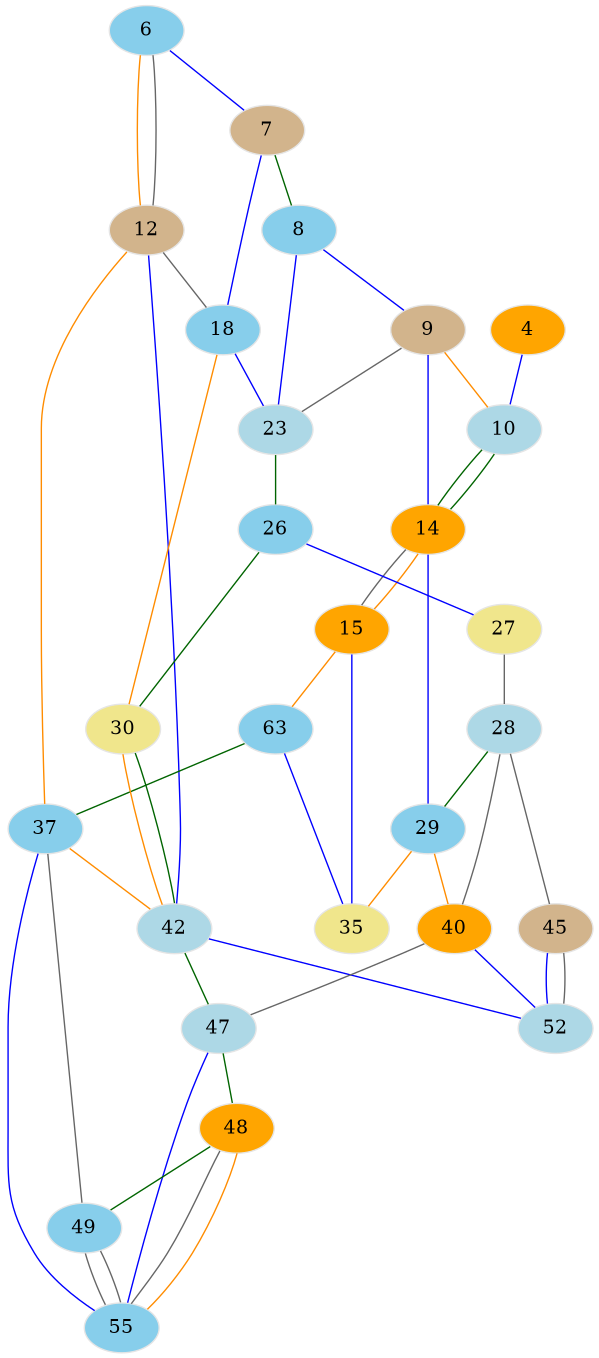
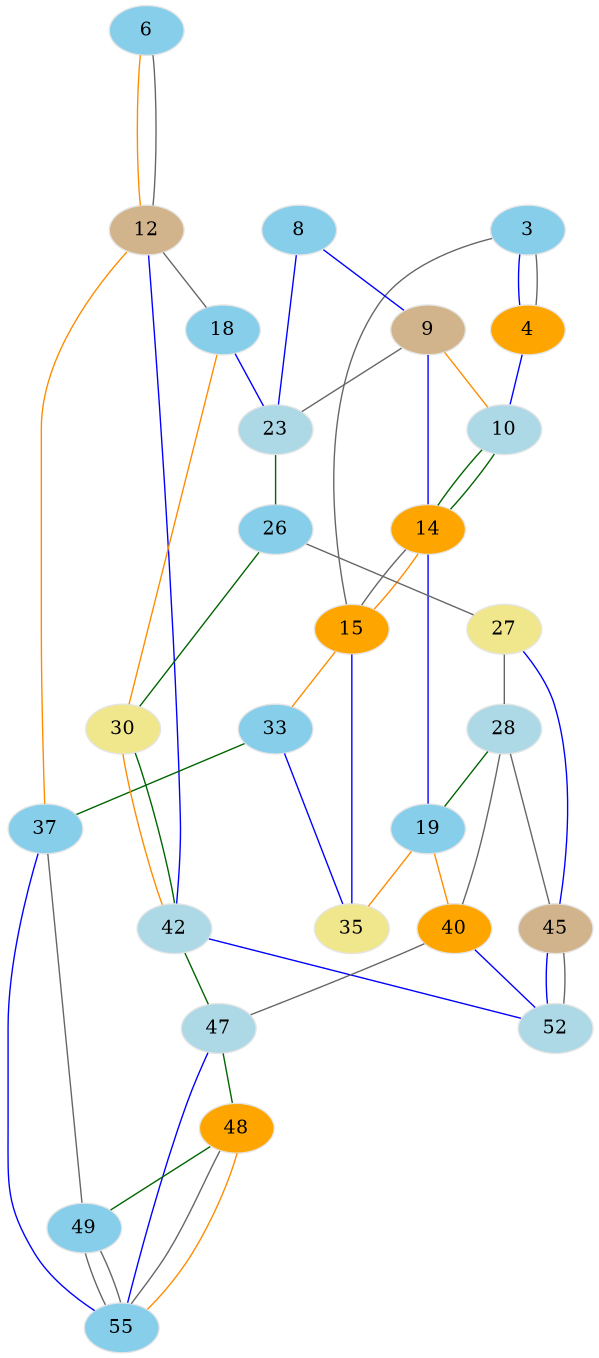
node "7": removed
node "3": added
edge "26" -- "27": color blue -> gray40
node "63": label "63" -> "33"
edge "27" -- "45": added
node "29": label "29" -> "19"
edge "37" -- "42": removed
